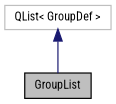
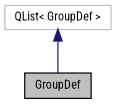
node "GroupList": label "GroupList" -> "GroupDef"
